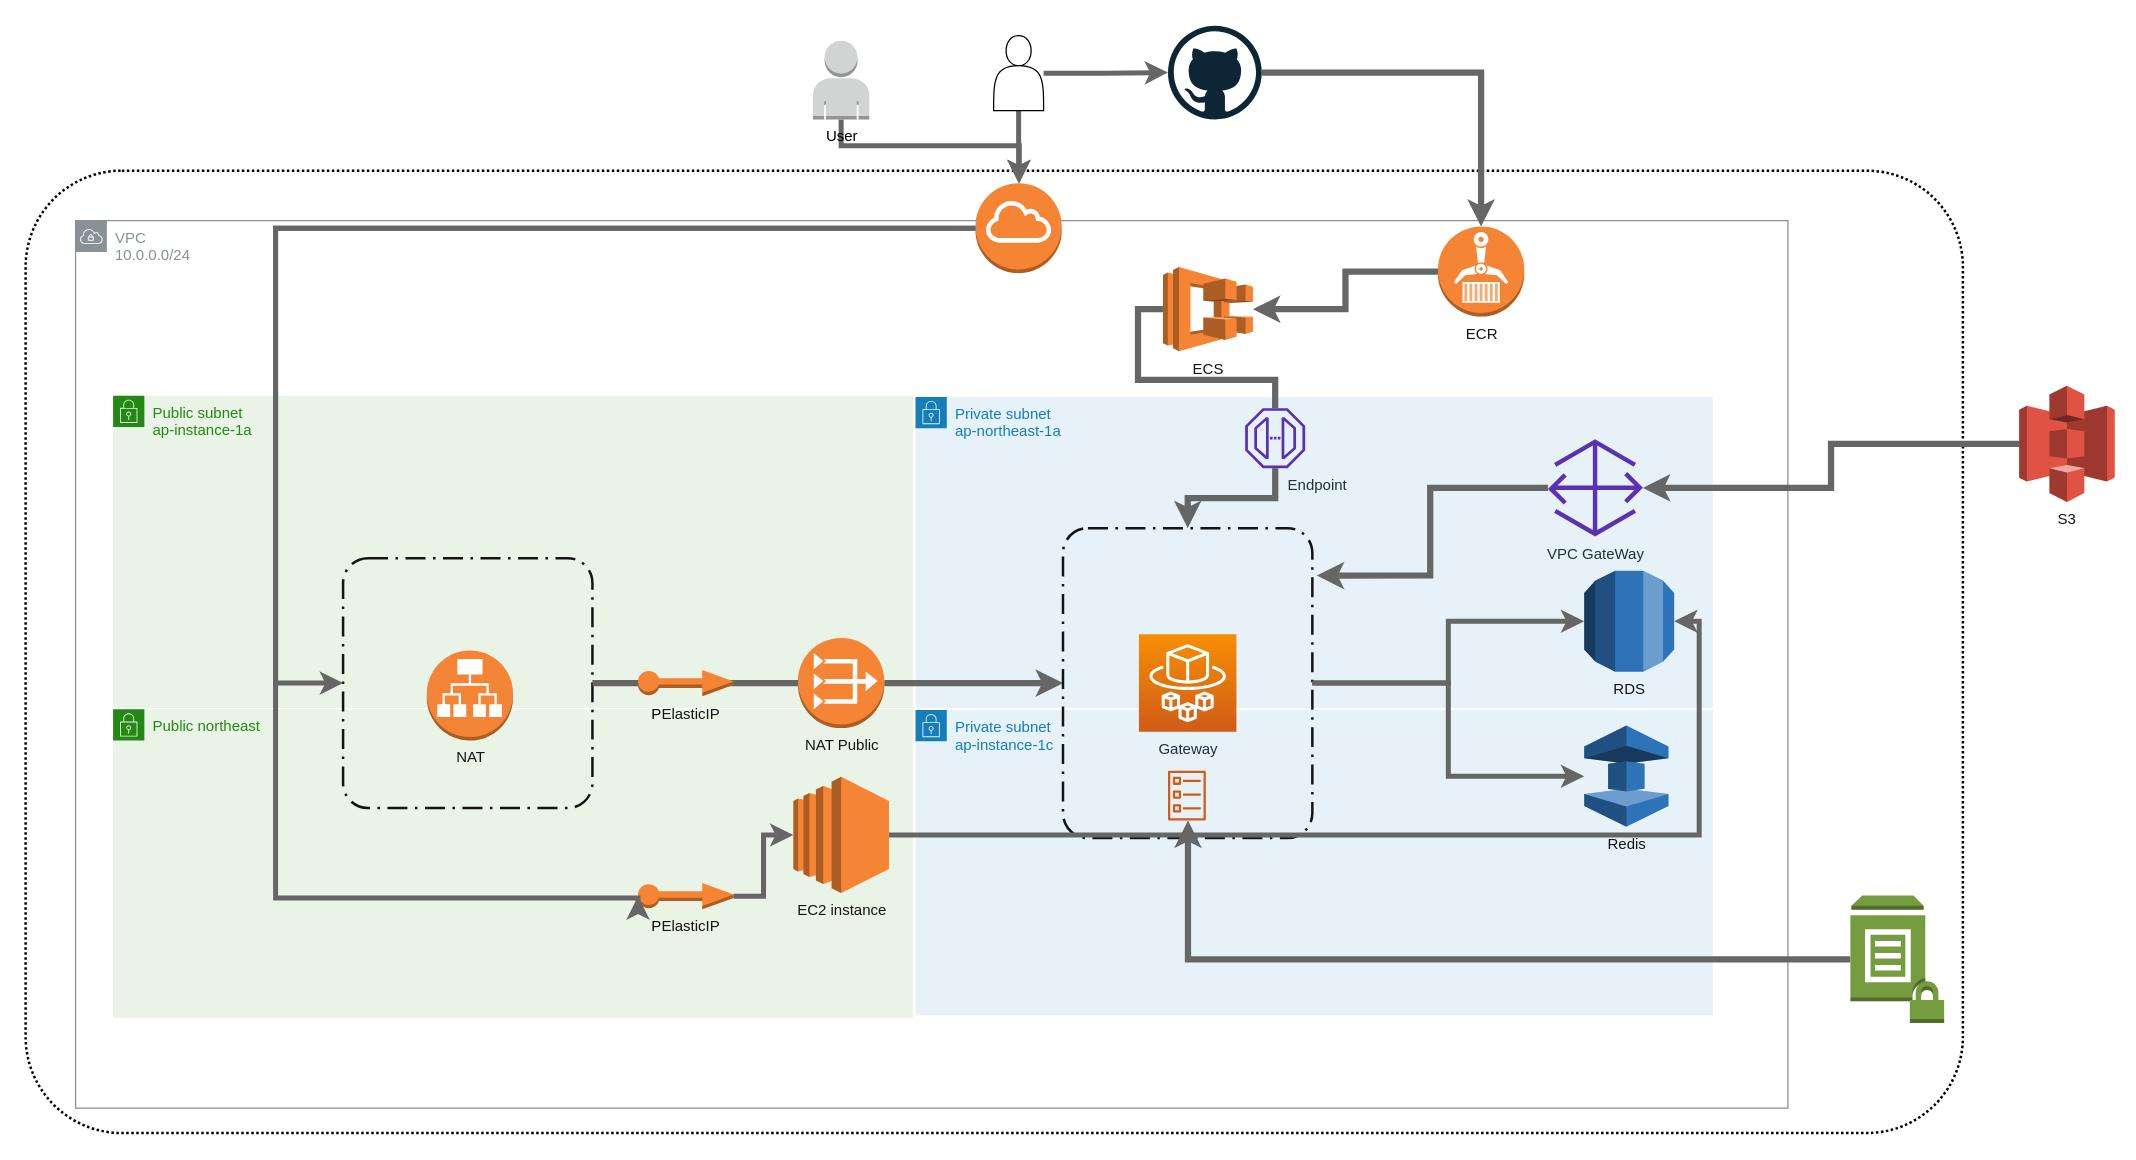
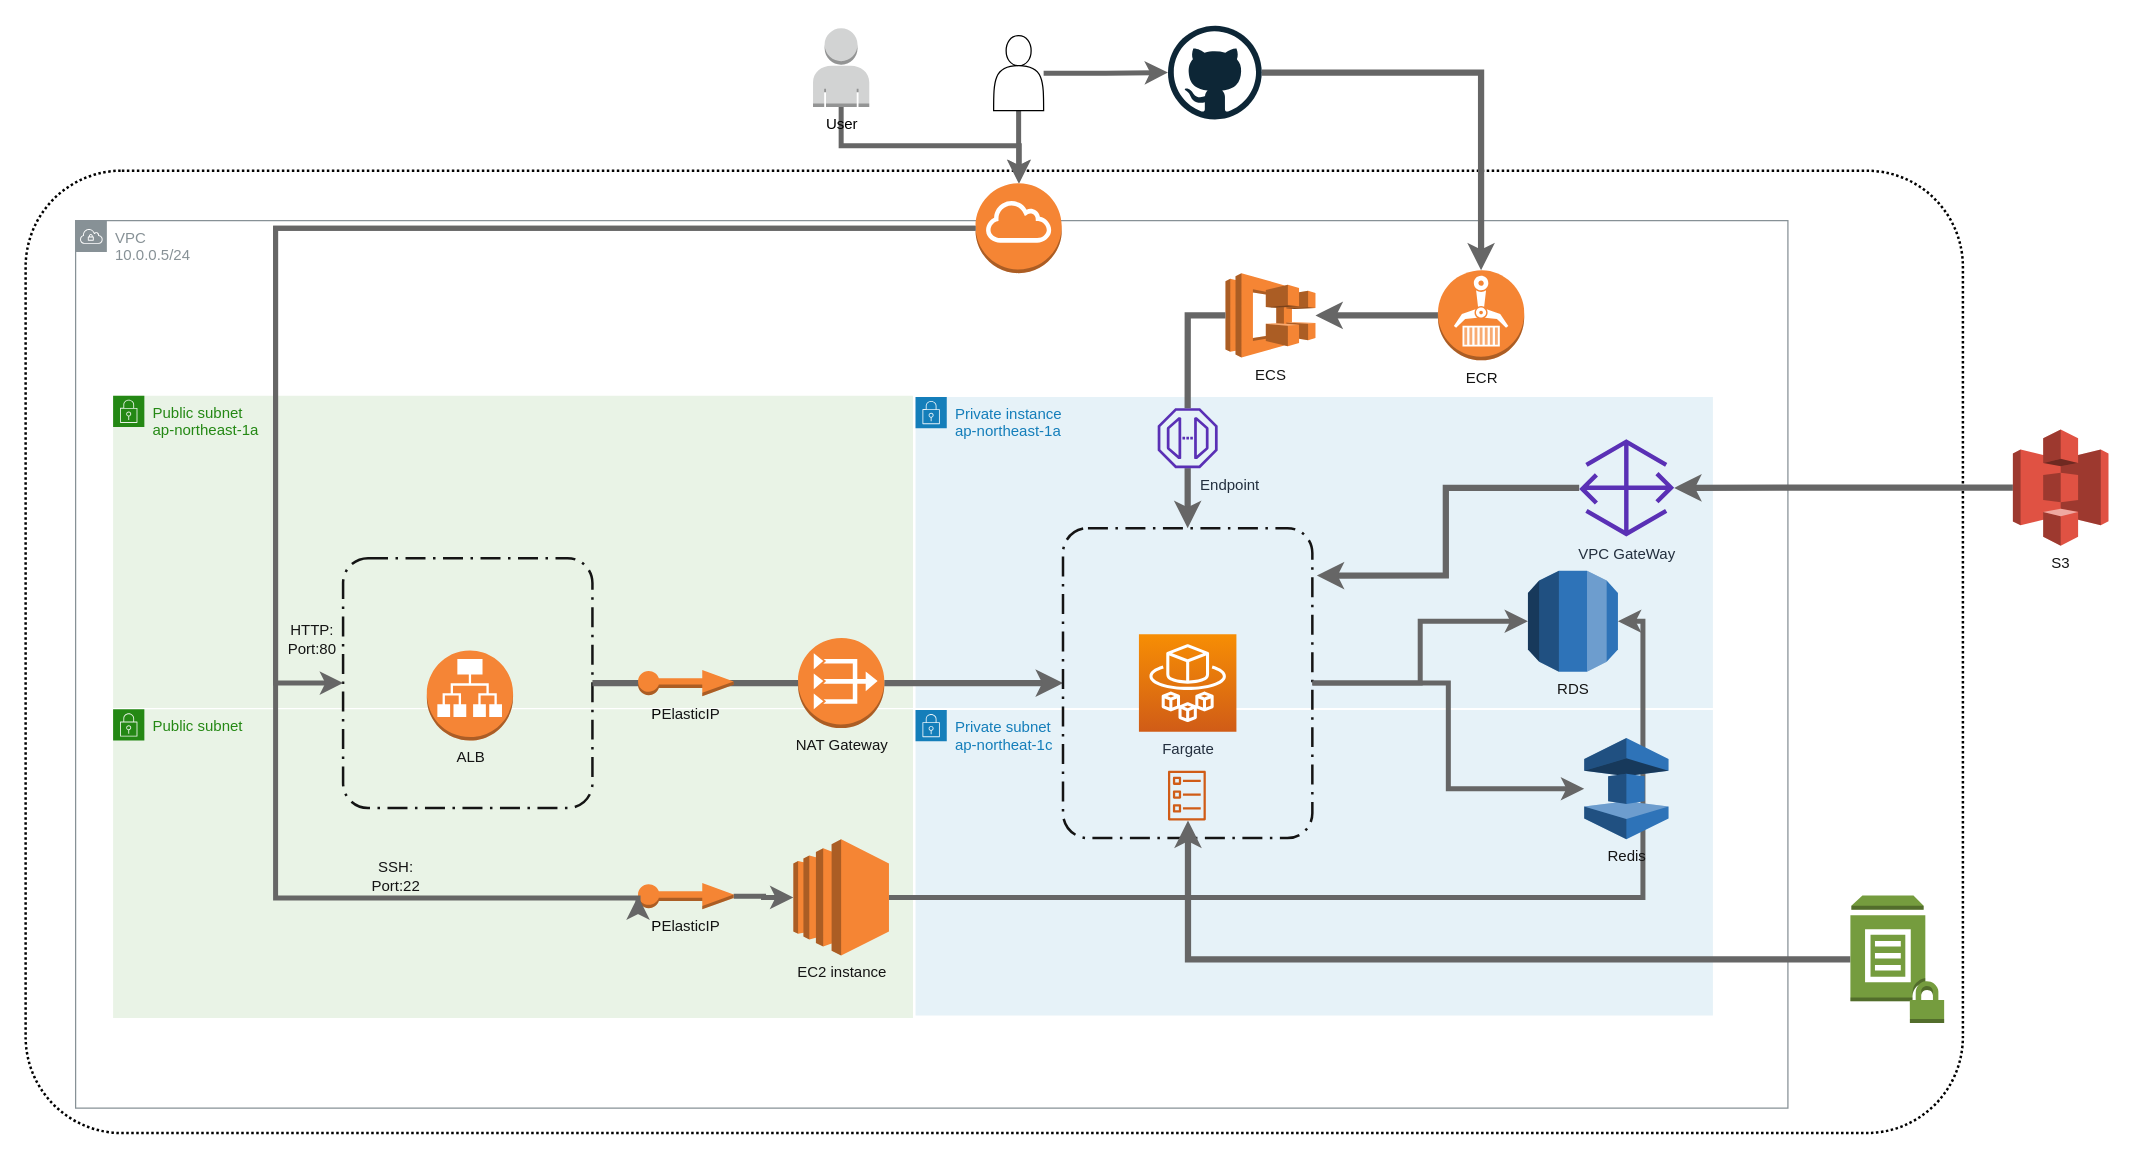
node "User": moved (841, 80) -> (841, 68)
node "VPC 10.0.0.0/24": label "VPC 10.0.0.0/24" -> "VPC 10.0.0.5/24"
node "ECR": moved (1481, 272) -> (1481, 315)
node "ECS": moved (1208, 309) -> (1271, 315)
node "Public subnet ap-instance-1a": label "Public subnet ap-instance-1a" -> "Public subnet ap-northeast-1a"
node "Private subnet ap-northeast-1a": label "Private subnet ap-northeast-1a" -> "Private instance ap-northeast-1a"
node "Endpoint": moved (1275, 438) -> (1188, 438)
node "S3": moved (2067, 444) -> (2061, 488)
node "VPC GateWay": moved (1596, 488) -> (1627, 488)
node "RDS": moved (1629, 621) -> (1573, 621)
node "HTTP: Port:80": added
node "Public northeast": label "Public northeast" -> "Public subnet"
node "Private subnet ap-instance-1c": label "Private subnet ap-instance-1c" -> "Private subnet ap-northeat-1c"
node "NAT Public": label "NAT Public" -> "NAT Gateway"
node "Gateway": label "Gateway" -> "Fargate"
node "NAT": label "NAT" -> "ALB"
node "Redis": moved (1627, 776) -> (1627, 789)
node "EC2 instance": moved (841, 835) -> (841, 898)
node "SSH: Port:22": added
